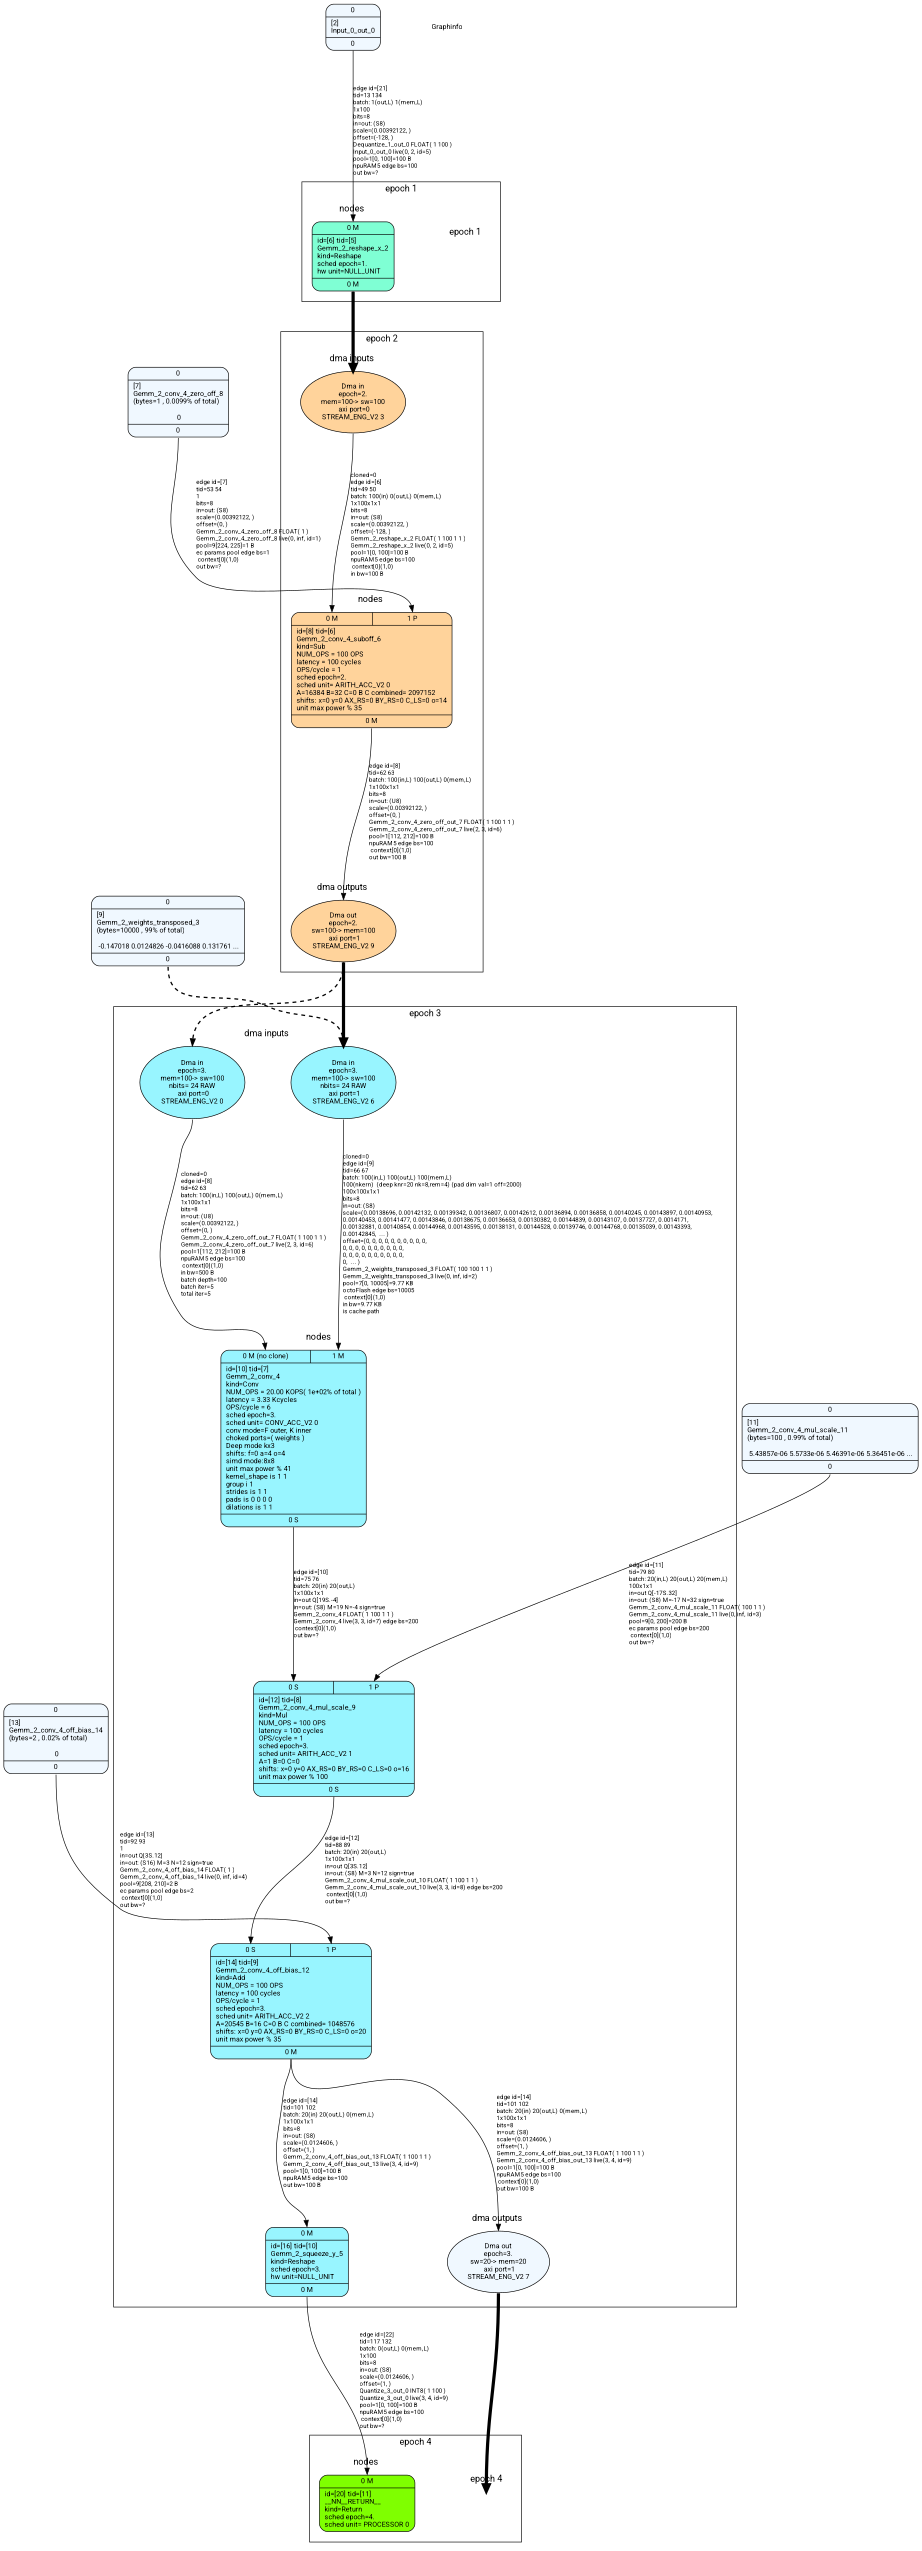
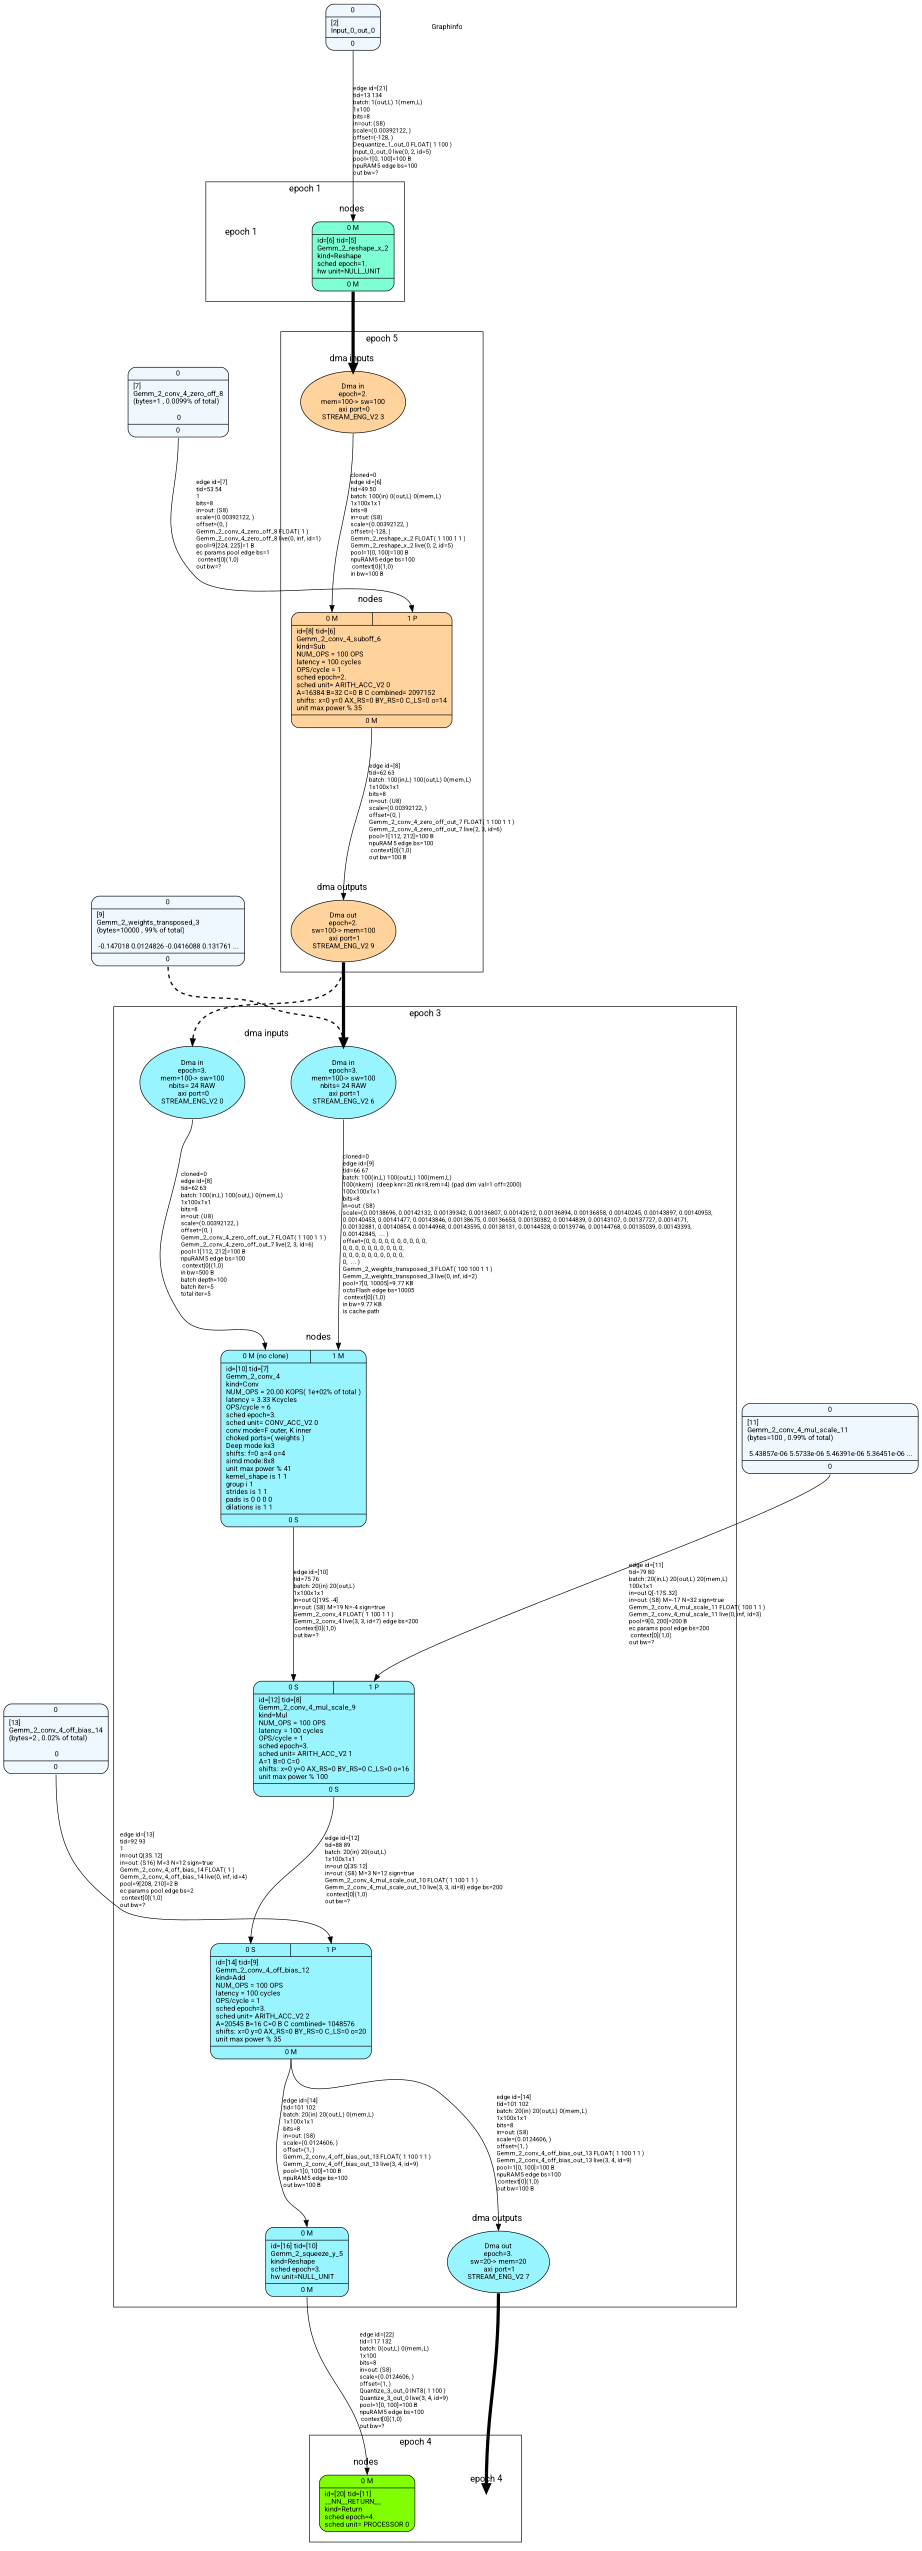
cluster "epoch 2": label "epoch 2" -> "epoch 5"
node "Dma out epoch=3. sw=20-> mem=20 axi port=1 STREAM_ENG_V2 7": fillcolor aliceblue -> cadetblue1
